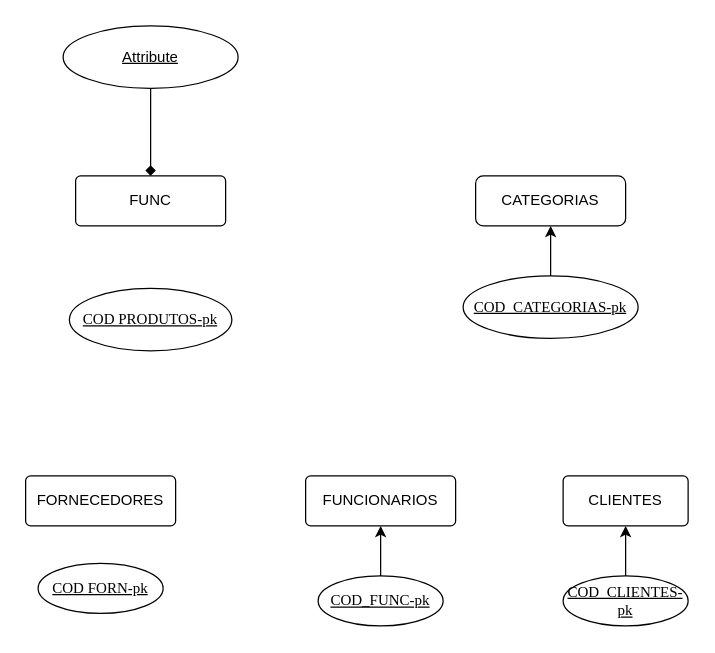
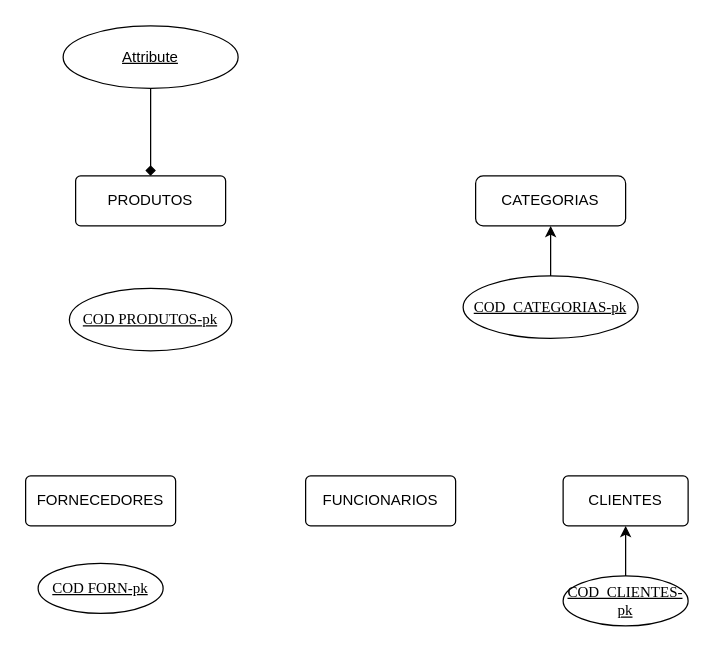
node "FUNC": label "FUNC" -> "PRODUTOS"
edge "COD_FUNC-pk" -> "FUNCIONARIOS": removed
node "COD_FUNC-pk": removed
